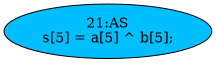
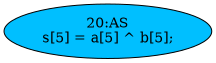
node "21:AS s[5] = a[5] ^ b[5];": label "21:AS s[5] = a[5] ^ b[5];" -> "20:AS s[5] = a[5] ^ b[5];"
